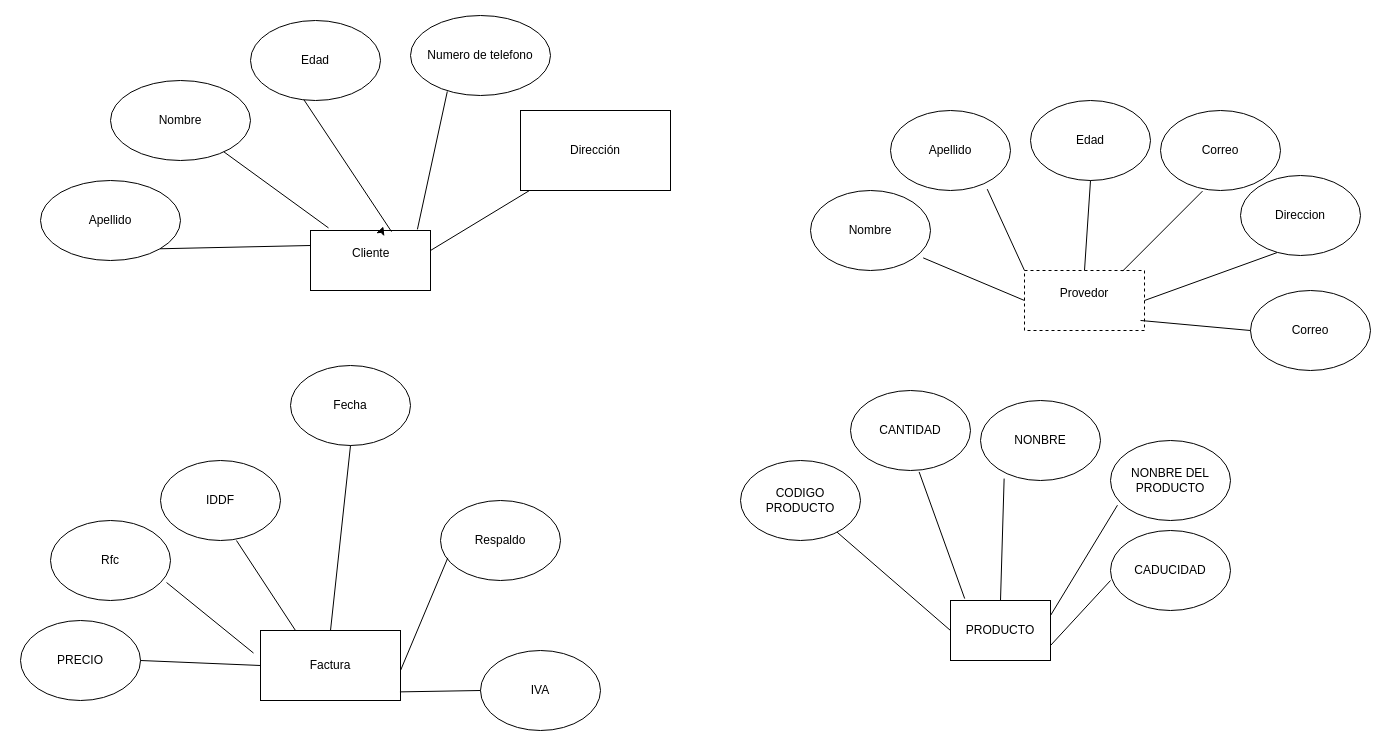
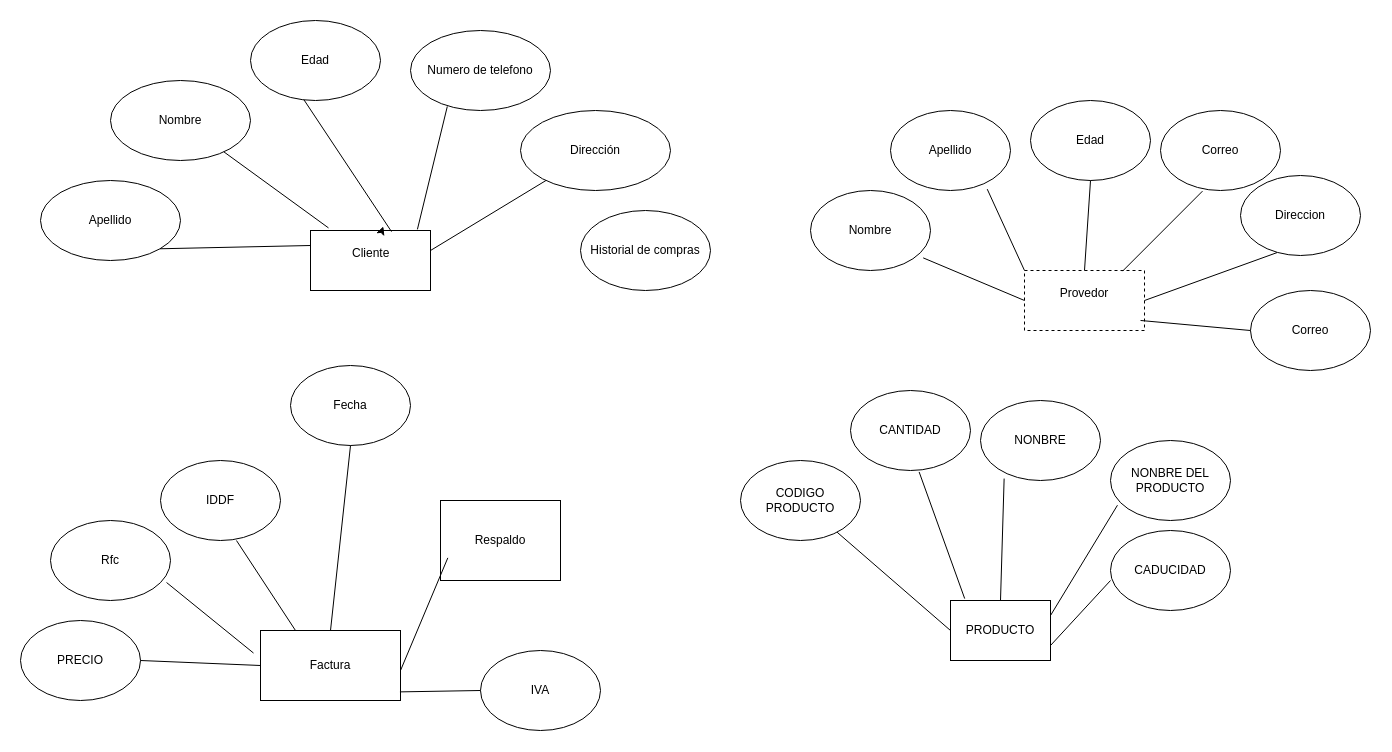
node "Numero de telefono": moved (481, 56) -> (481, 71)
node "Dirección": shape rectangle -> ellipse
node "Historial de compras": added
node "Respaldo": shape ellipse -> rectangle
